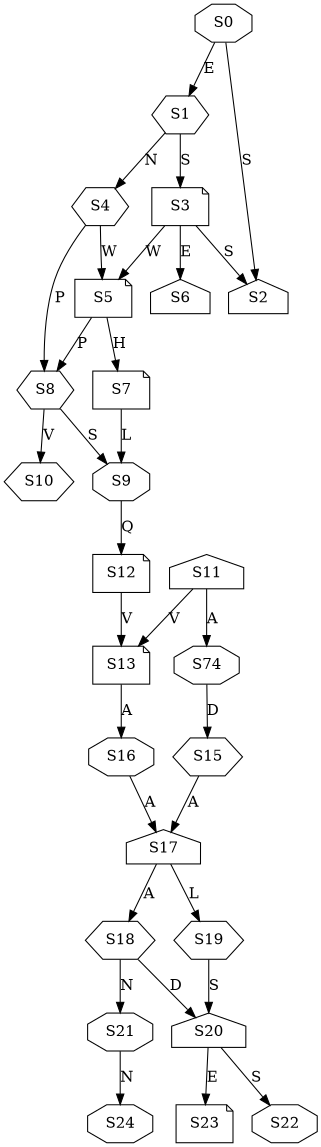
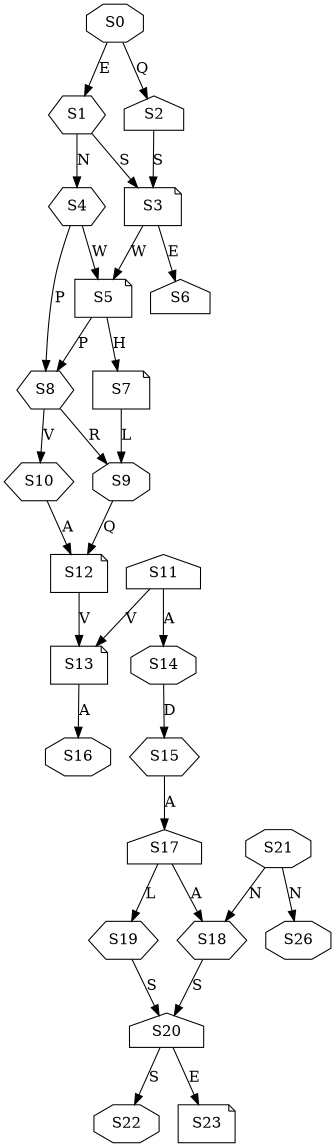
edge "S0" -> "S2": label "S" -> "Q"
edge "S3" -> "S2": reversed
edge "S8" -> "S9": label "S" -> "R"
edge "S10" -> "S12": added, label "A"
node "S74": label "S74" -> "S14"
edge "S16" -> "S17": removed, label "A"
edge "S18" -> "S21": reversed
edge "S18" -> "S20": label "D" -> "S"
node "S24": label "S24" -> "S26"
